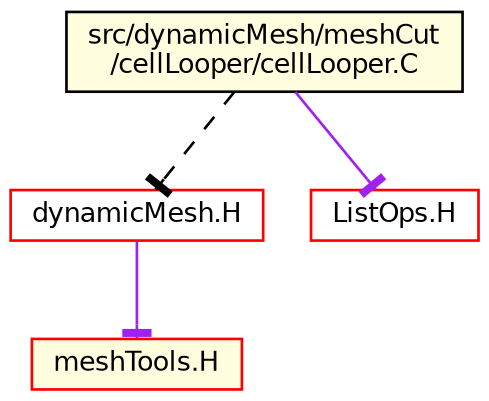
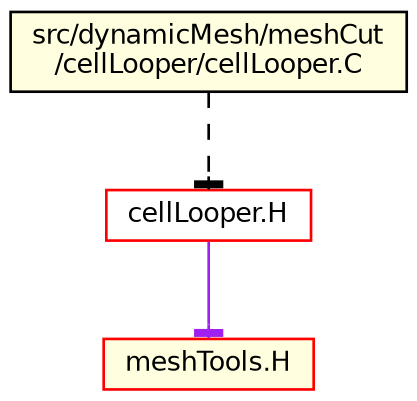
node "dynamicMesh.H": label "dynamicMesh.H" -> "cellLooper.H"
node "ListOps.H": removed
